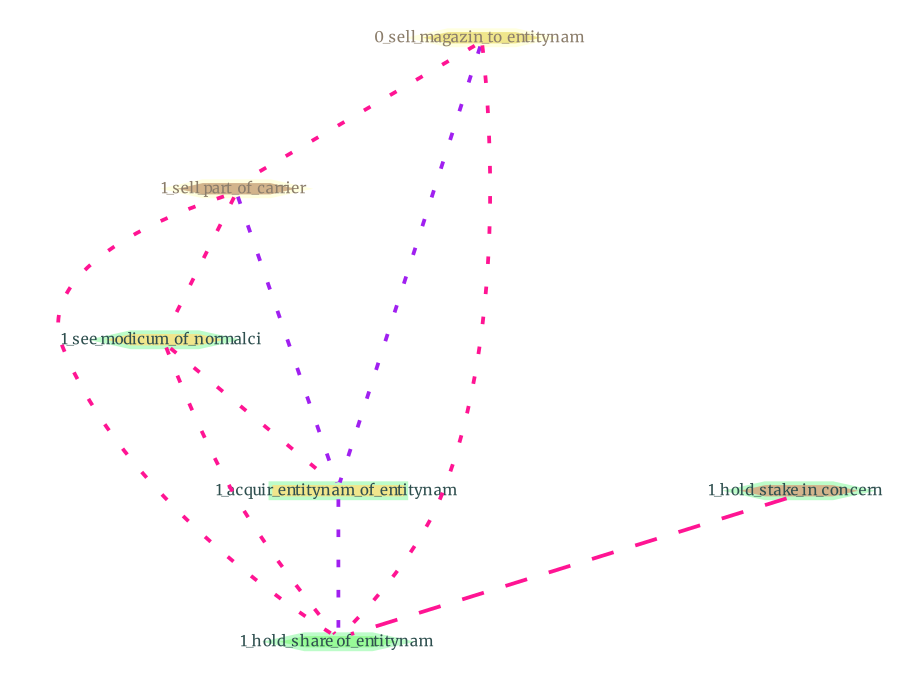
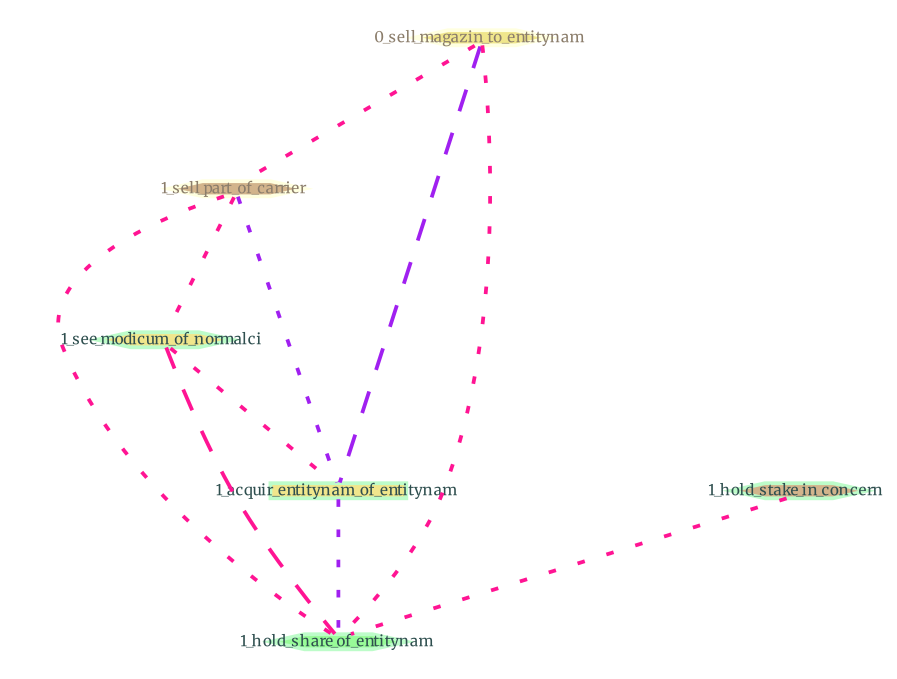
edge "0_sell_magazin_to_entitynam" -- "1_acquir_entitynam_of_entitynam": style dotted -> dashed
edge "1_see_modicum_of_normalci" -- "1_hold_share_of_entitynam": style dotted -> dashed
edge "1_hold_stake_in_concern" -- "1_hold_share_of_entitynam": style dashed -> dotted
